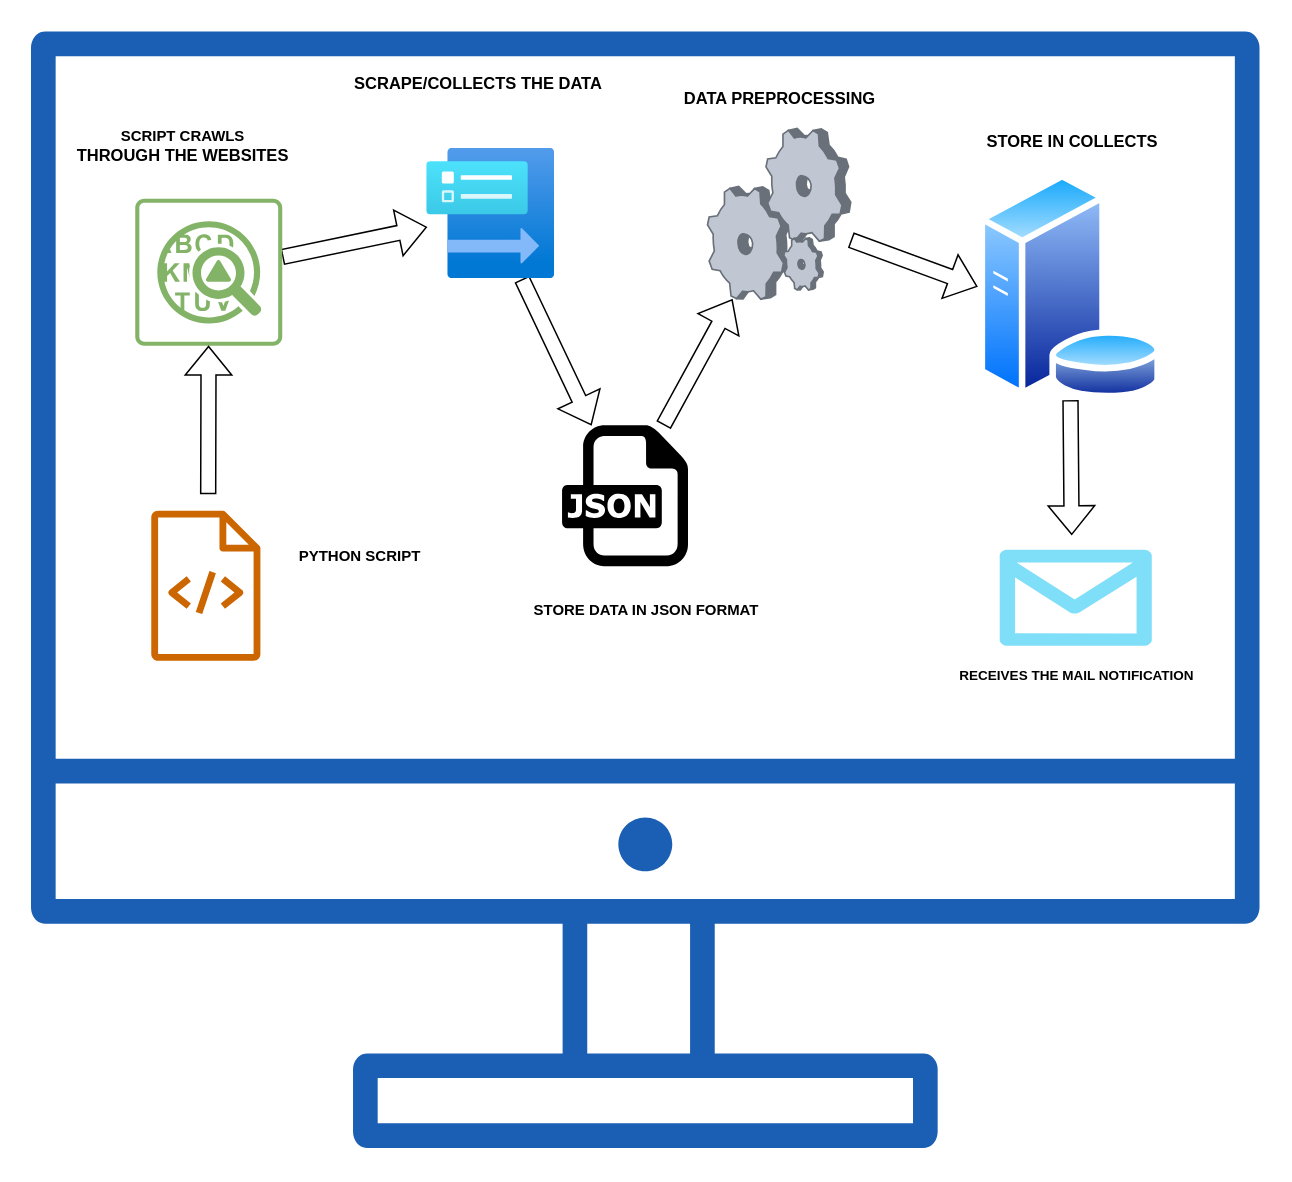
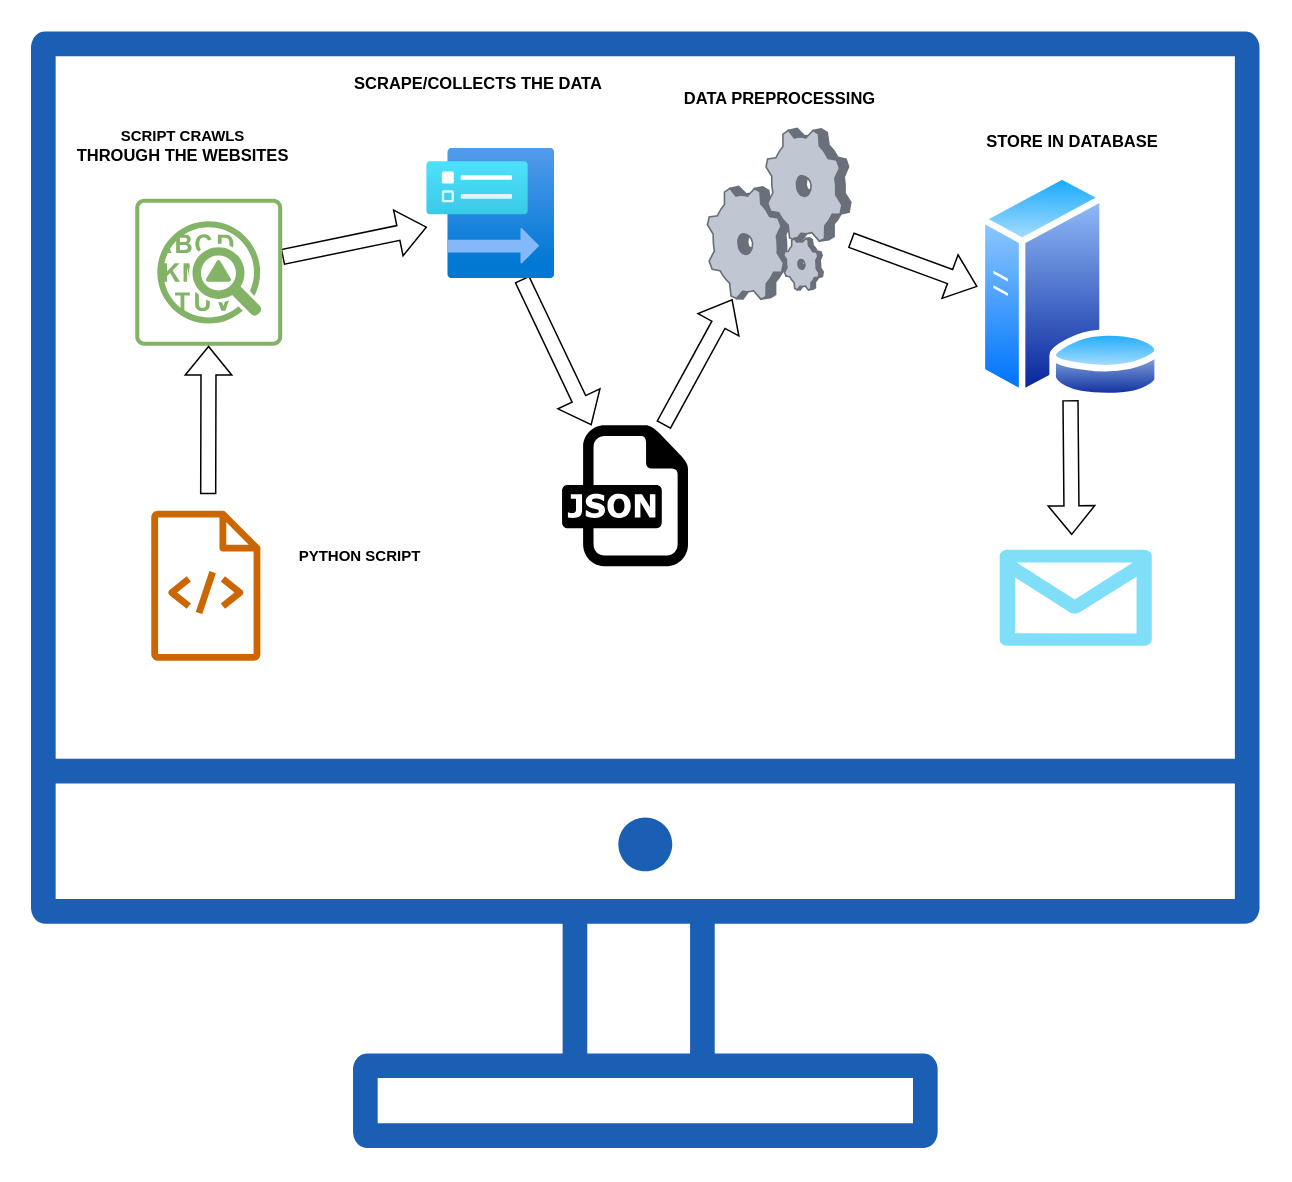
node "STORE IN COLLECTS": label "STORE IN COLLECTS" -> "STORE IN DATABASE"
node "STORE DATA IN JSON FORMAT": removed
node "RECEIVES THE MAIL NOTIFICATION": removed
